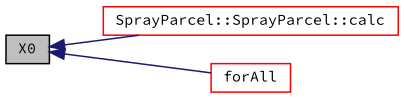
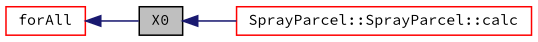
edge "forAll" -> "X0": reversed
